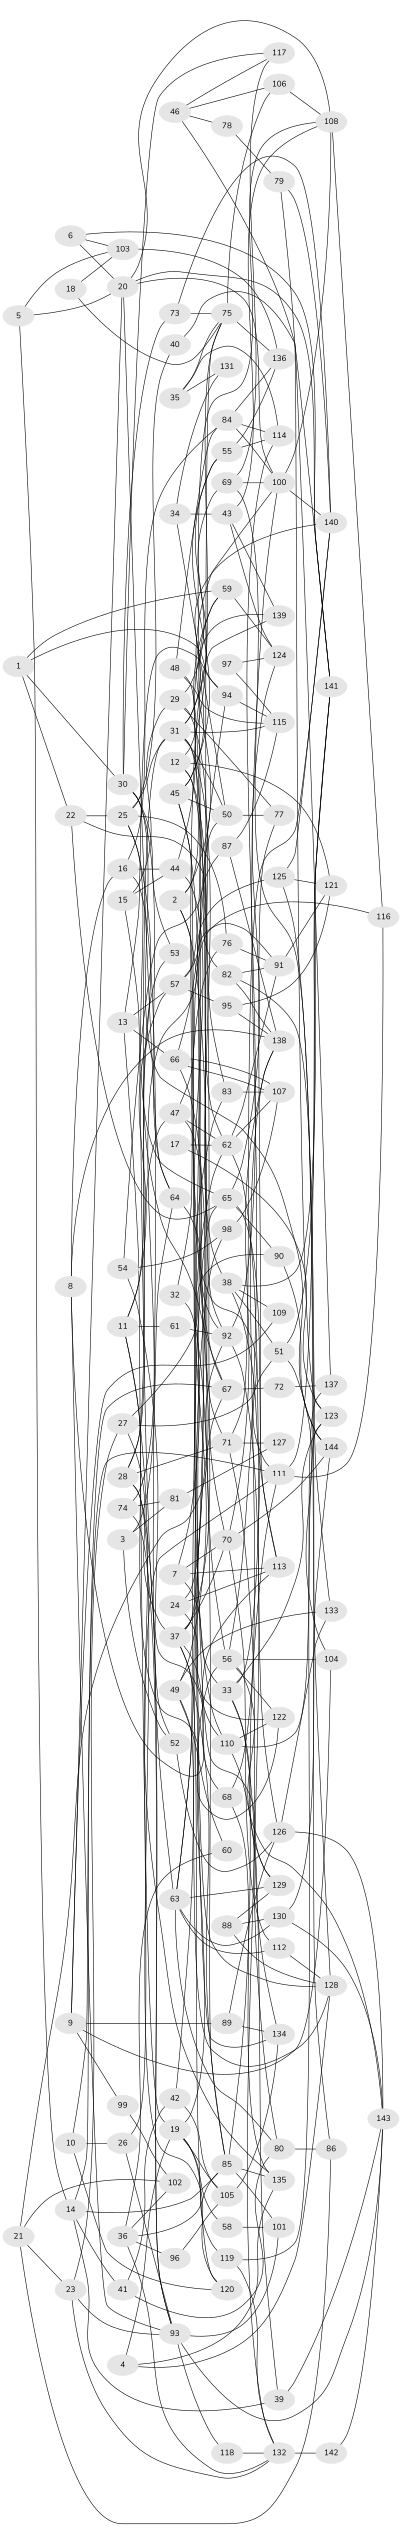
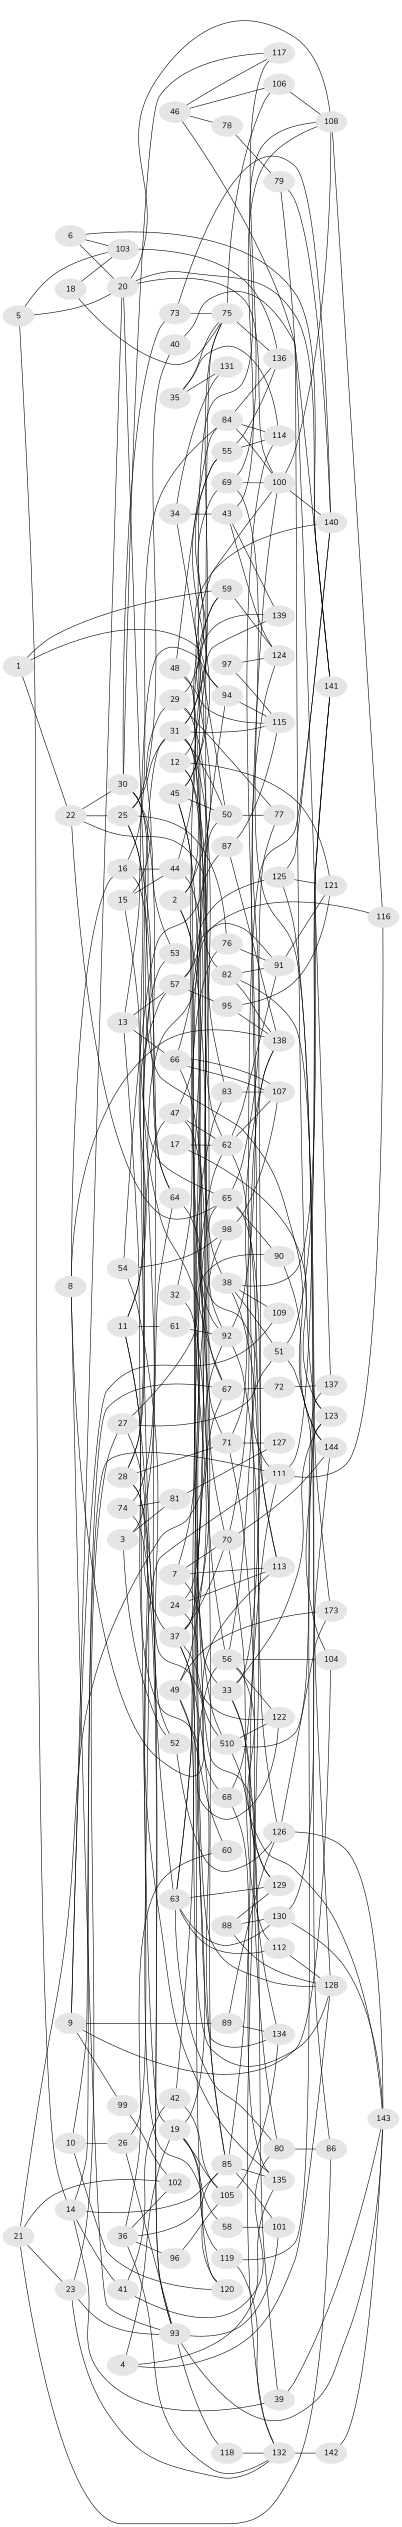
edge "1" -- "30": now "22" -- "30"
node "133": label "133" -> "173"
node "110": label "110" -> "510"
